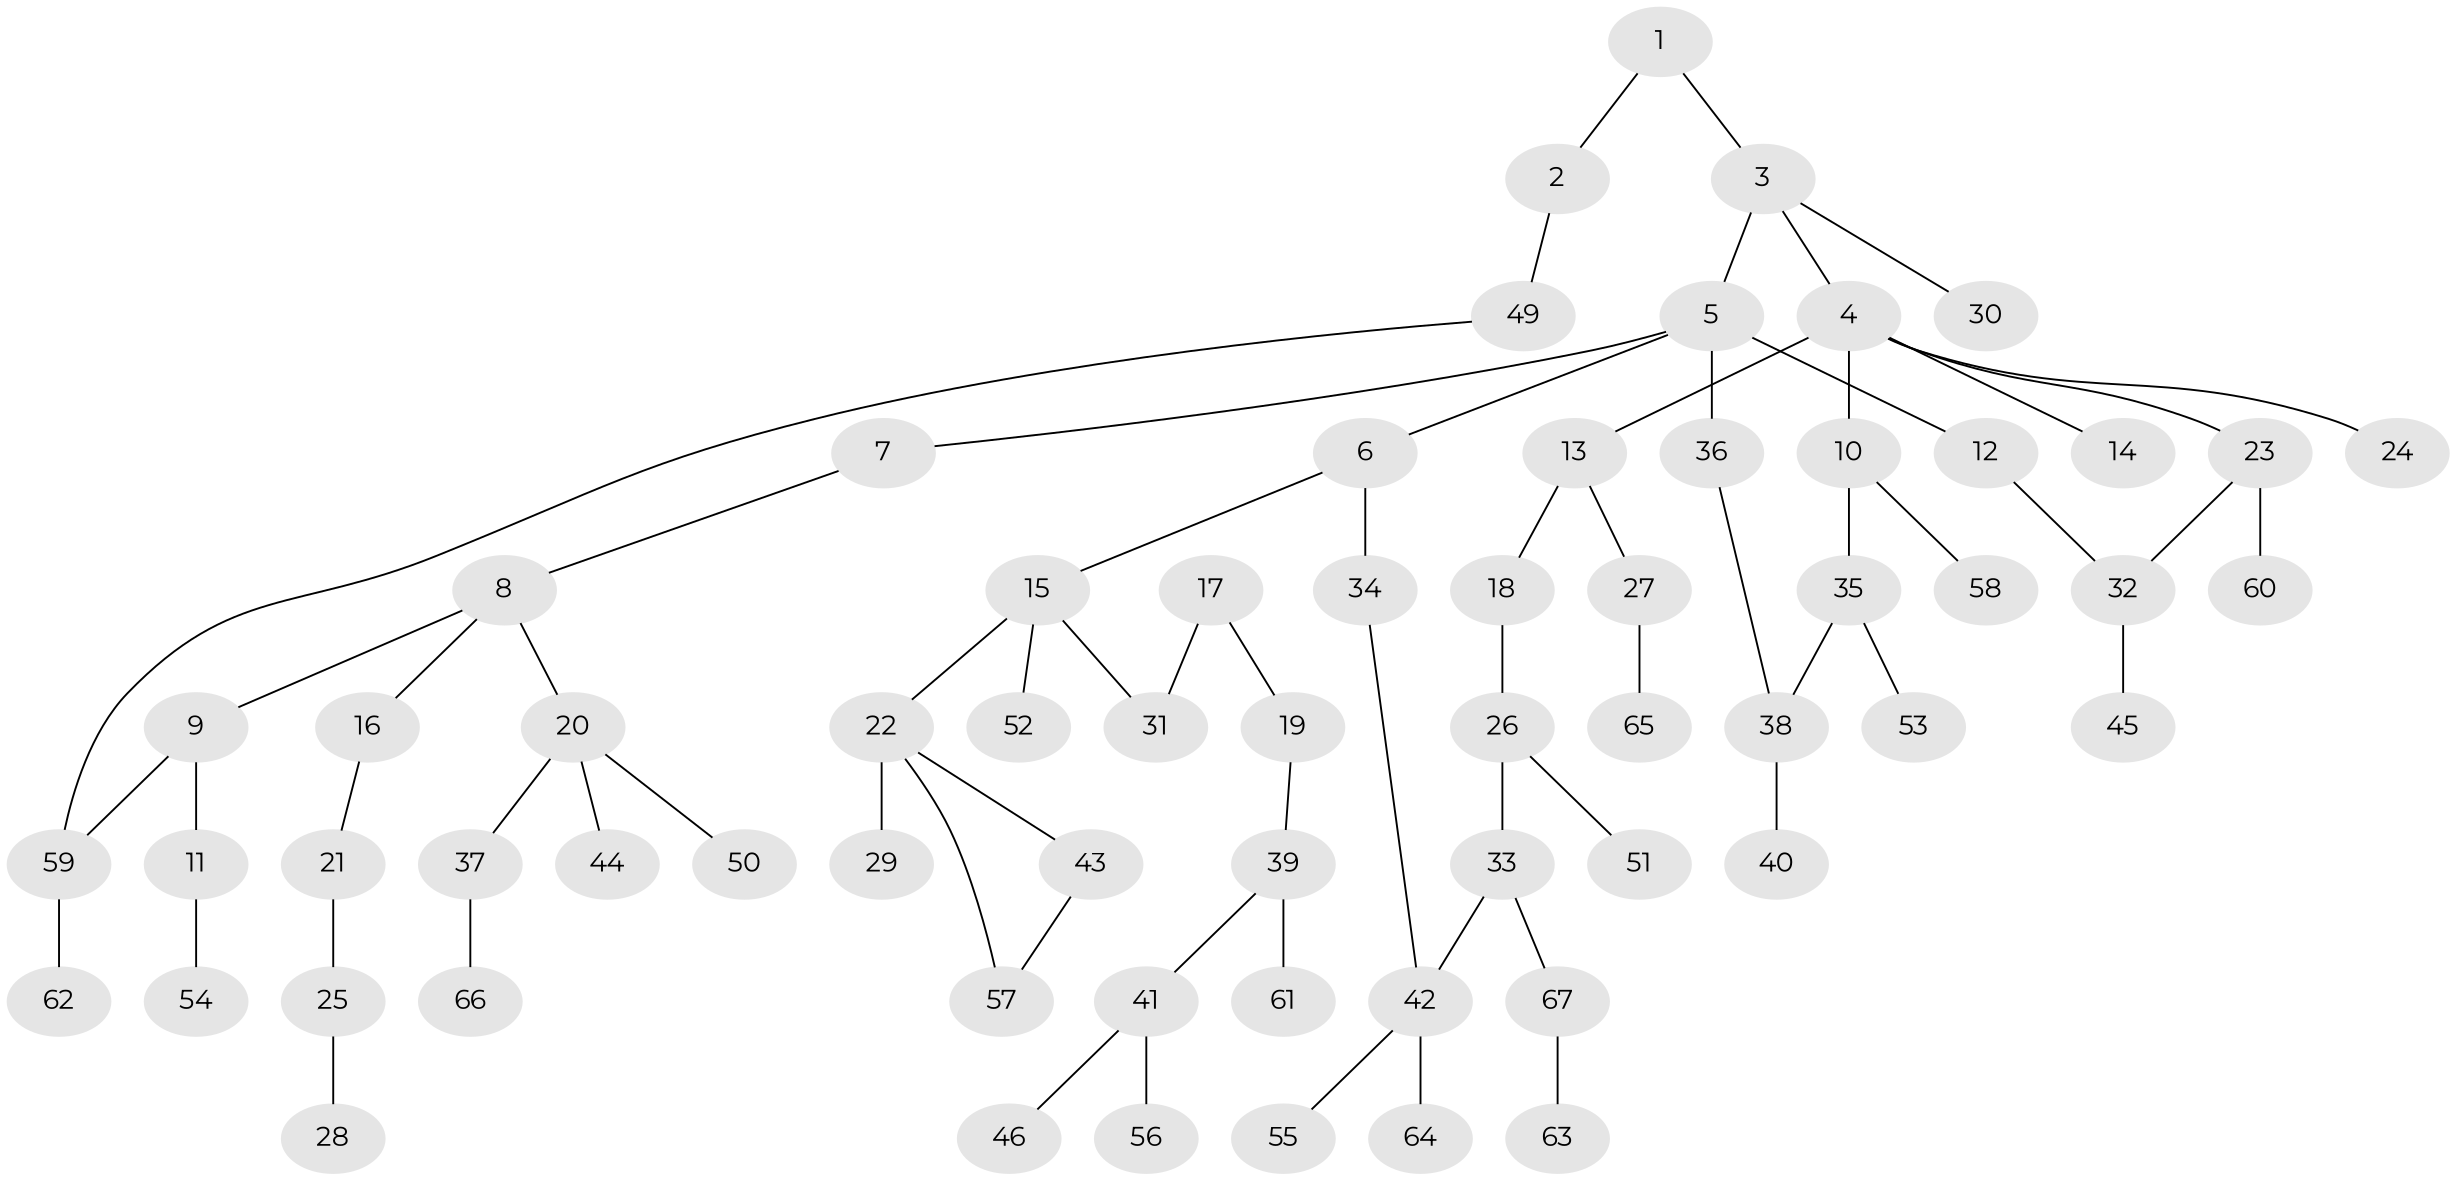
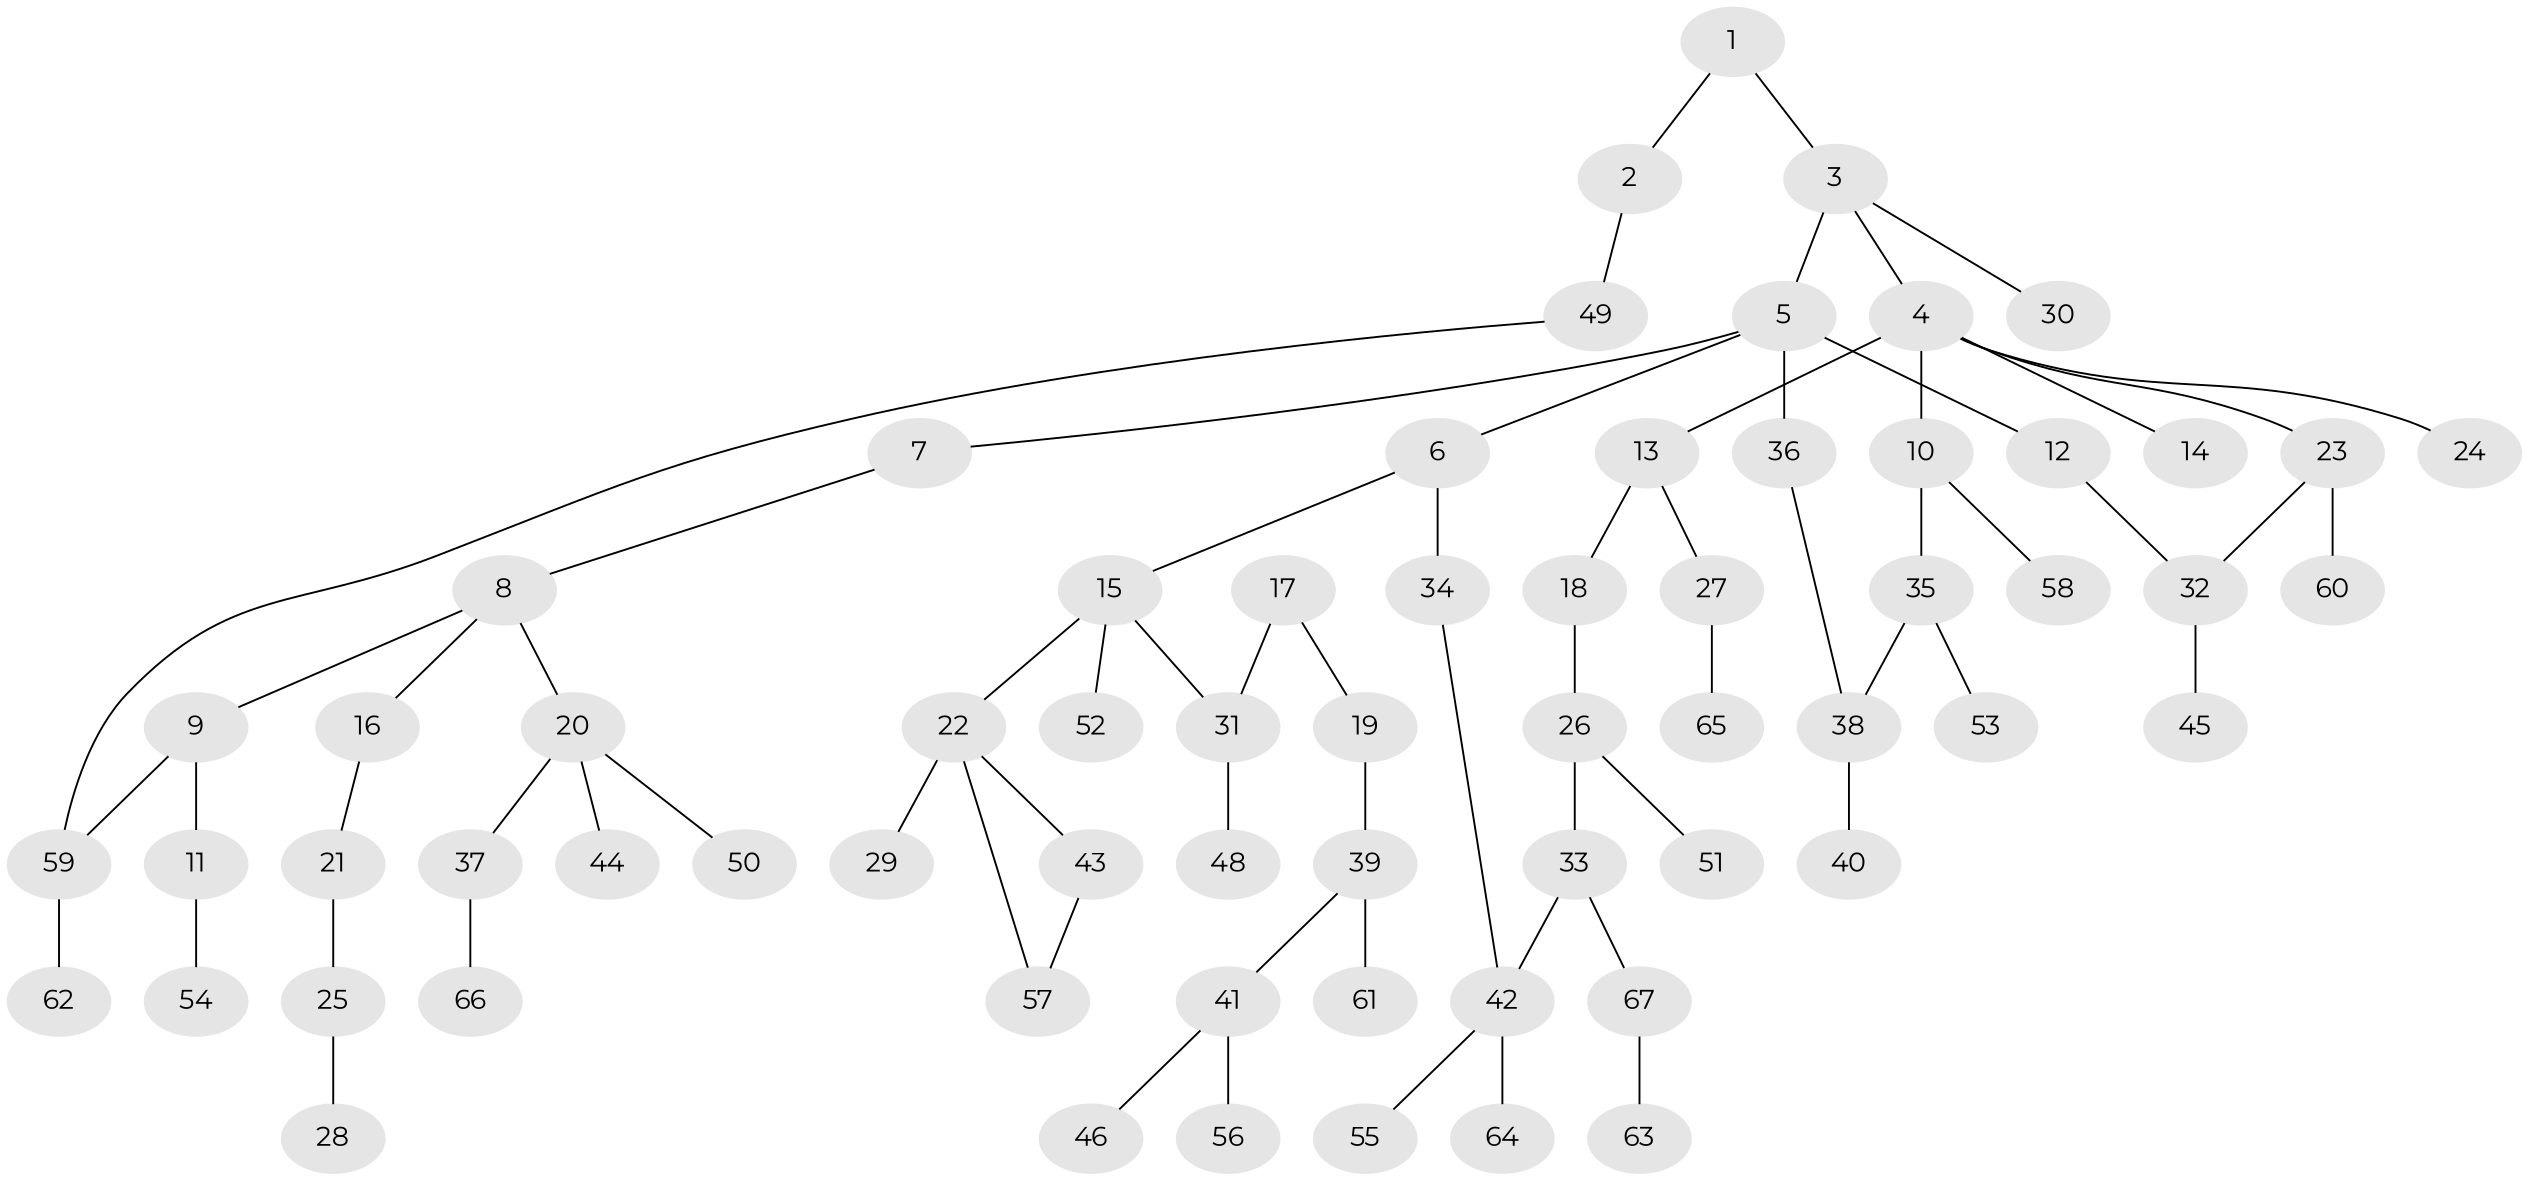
node "48": added
